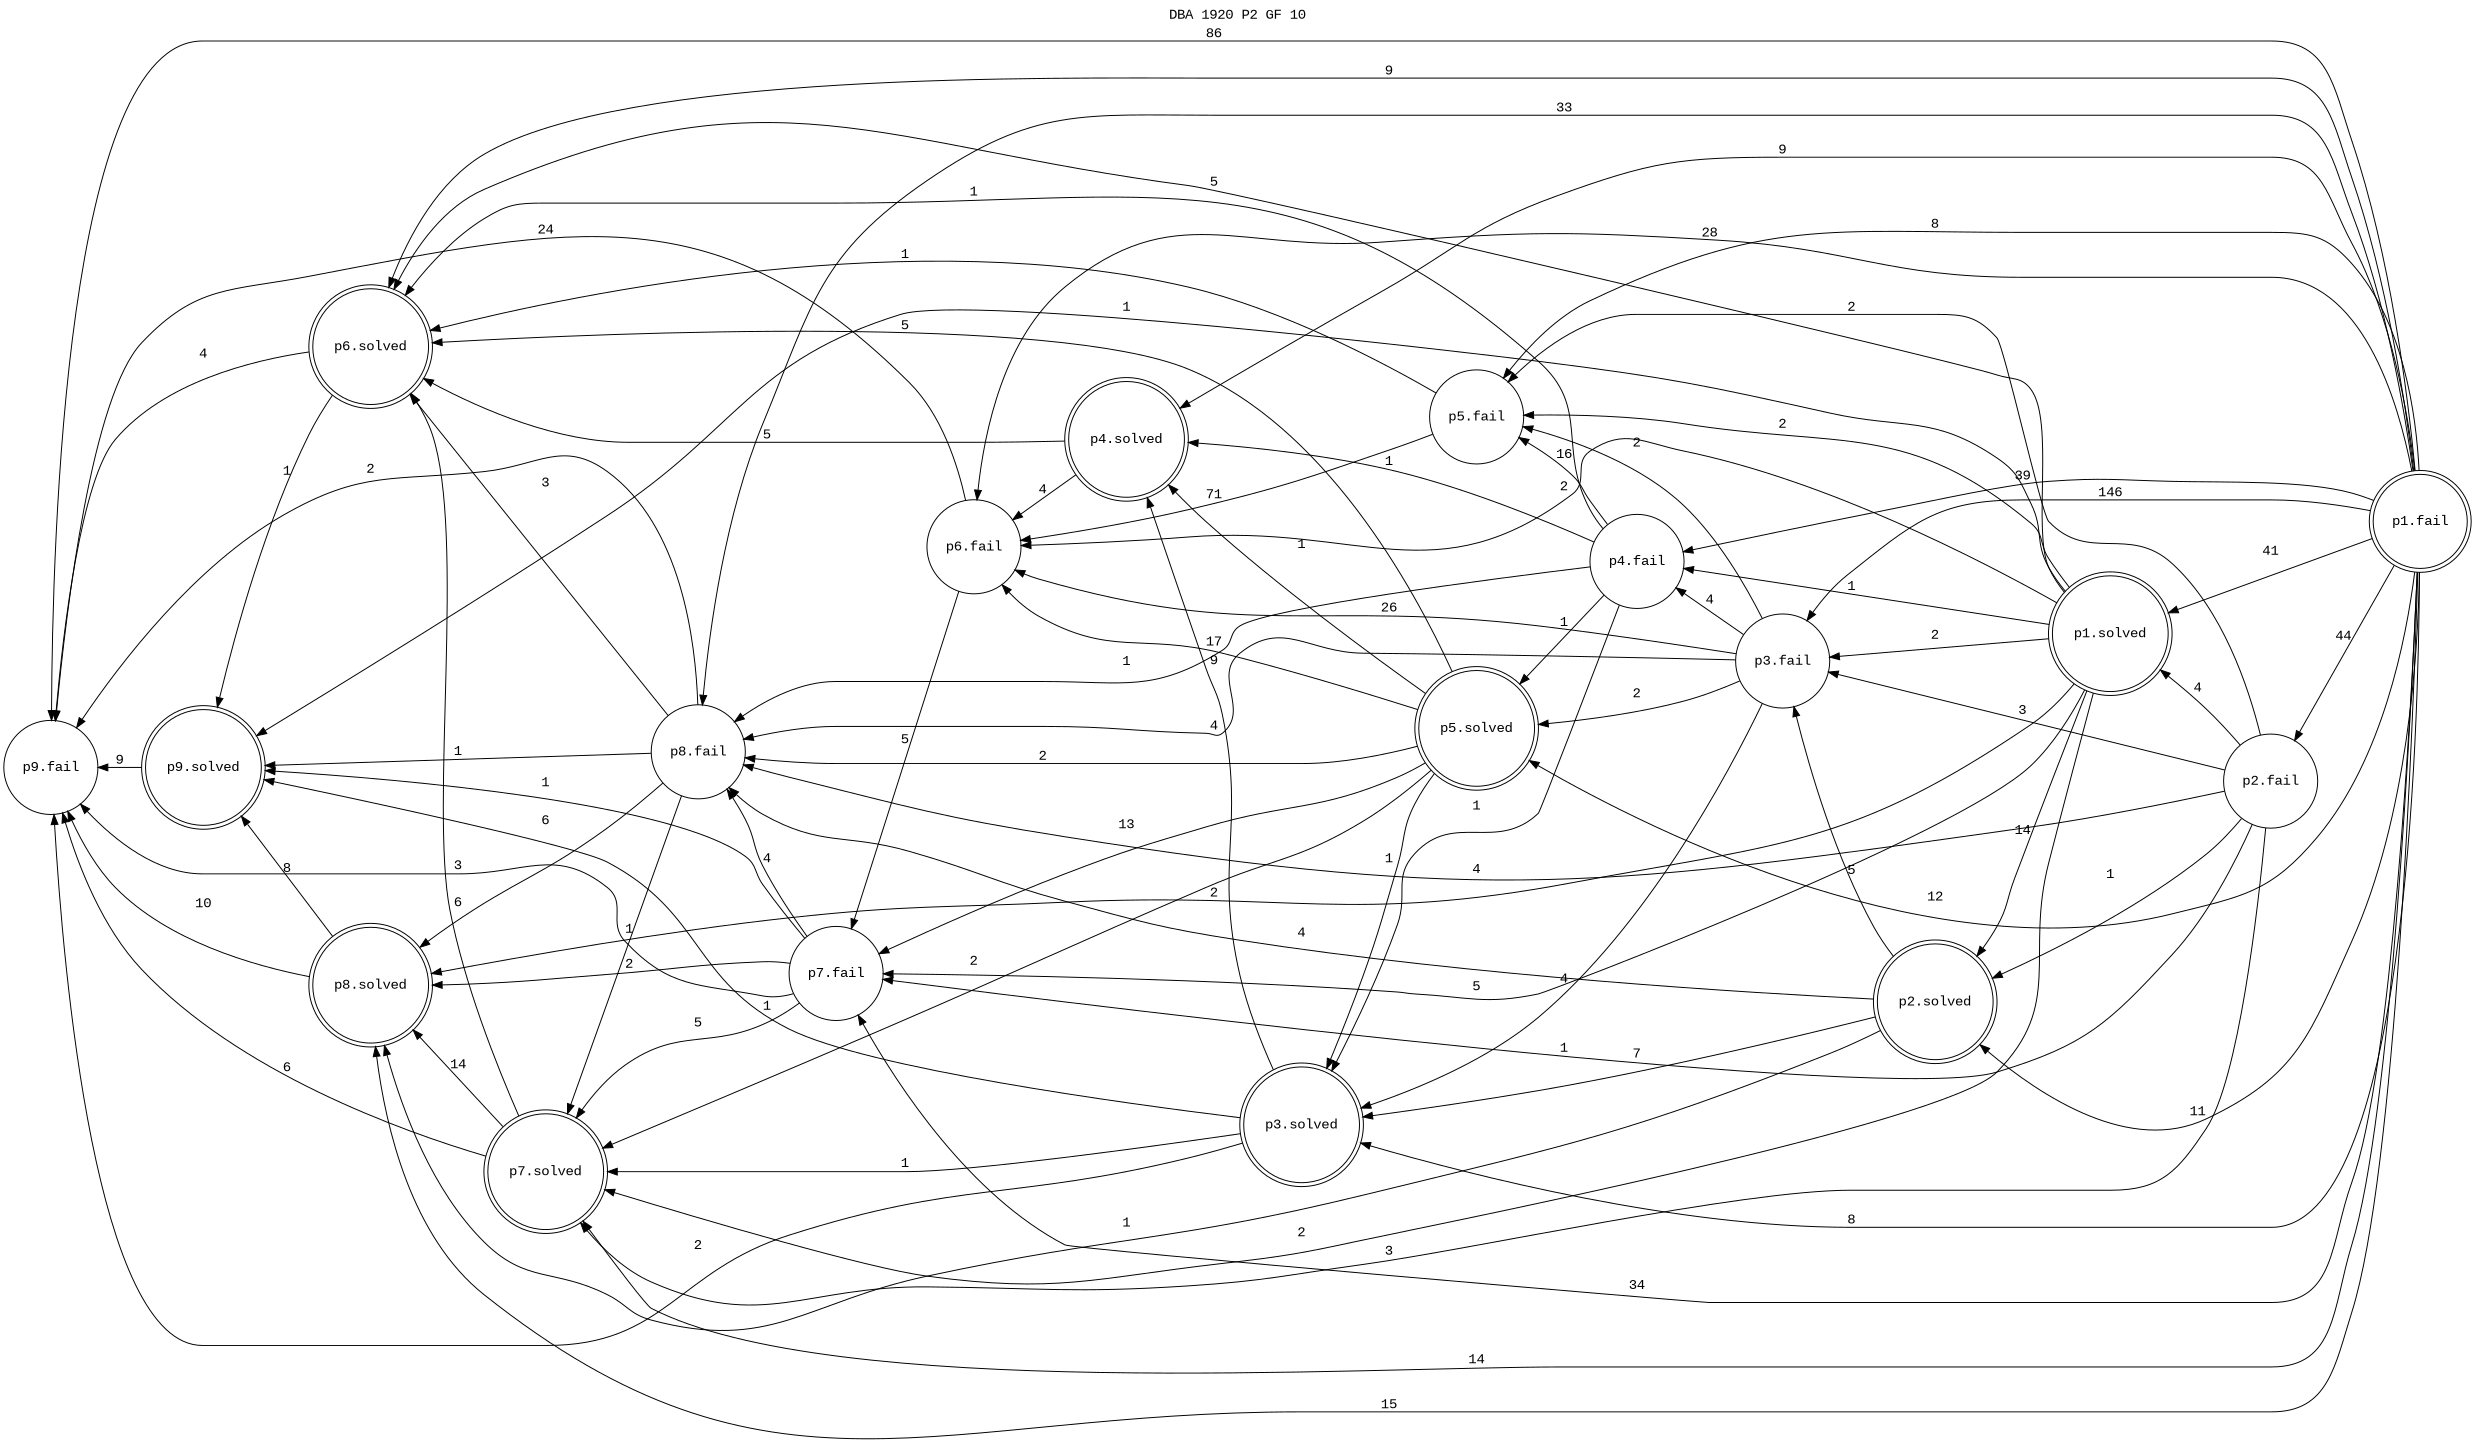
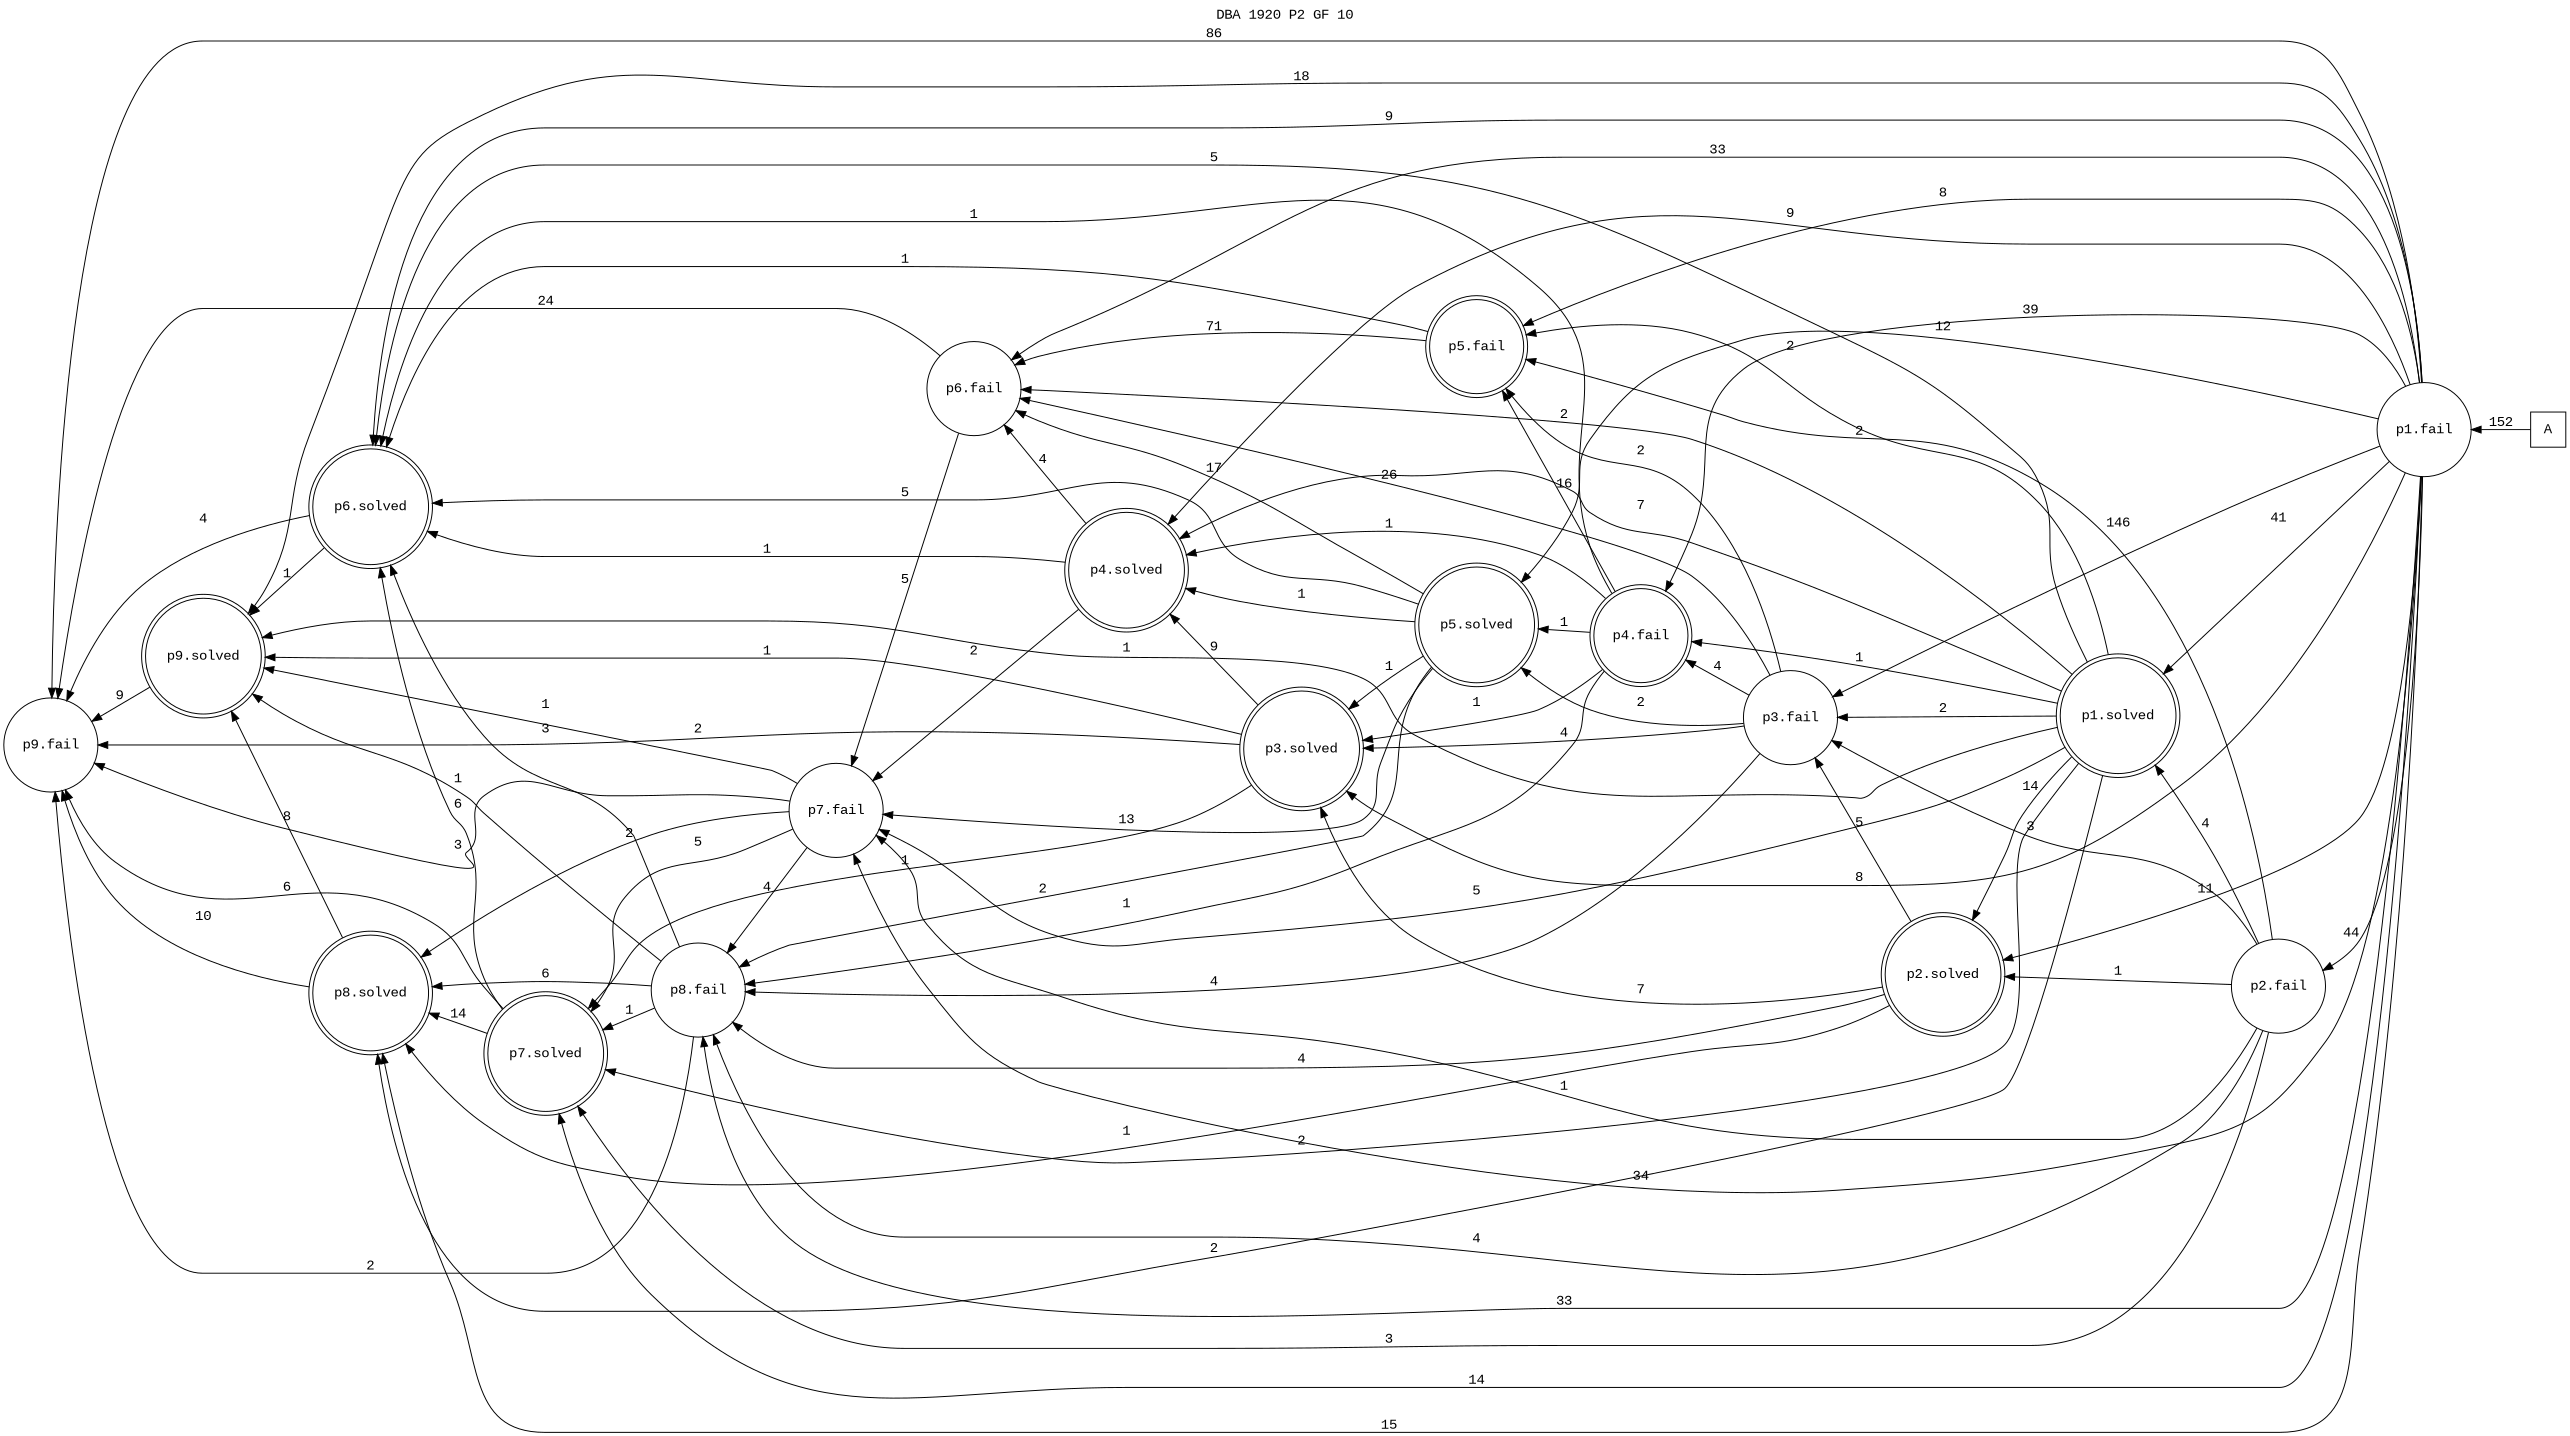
edge "p1.fail" -> "p9.solved": added, label "18"
edge "p1.fail" -> "p6.fail": label "28" -> "33"
node "p5.fail": shape circle -> doublecircle
node "A": added
edge "p4.solved" -> "p6.solved": label "5" -> "1"
node "p1.fail": shape doublecircle -> circle
edge "p1.solved" -> "p4.solved": added, label "7"
node "p4.fail": shape circle -> doublecircle
edge "p4.solved" -> "p7.fail": added, label "2"
edge "p5.solved" -> "p7.solved": removed, label "2"
